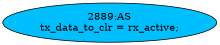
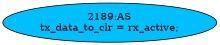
node "2889:AS tx_data_to_clr = rx_active;": label "2889:AS tx_data_to_clr = rx_active;" -> "2189:AS tx_data_to_clr = rx_active;"
